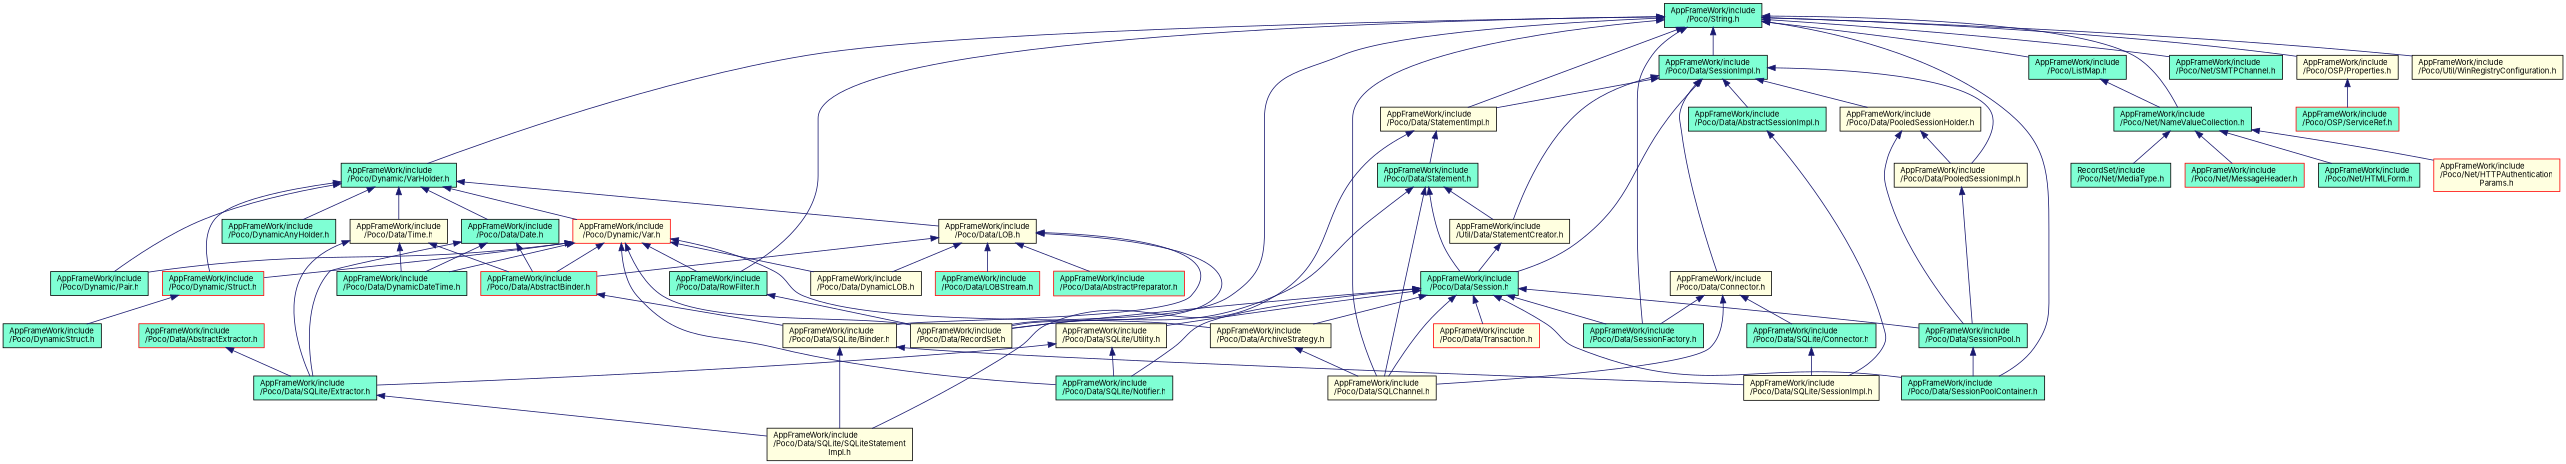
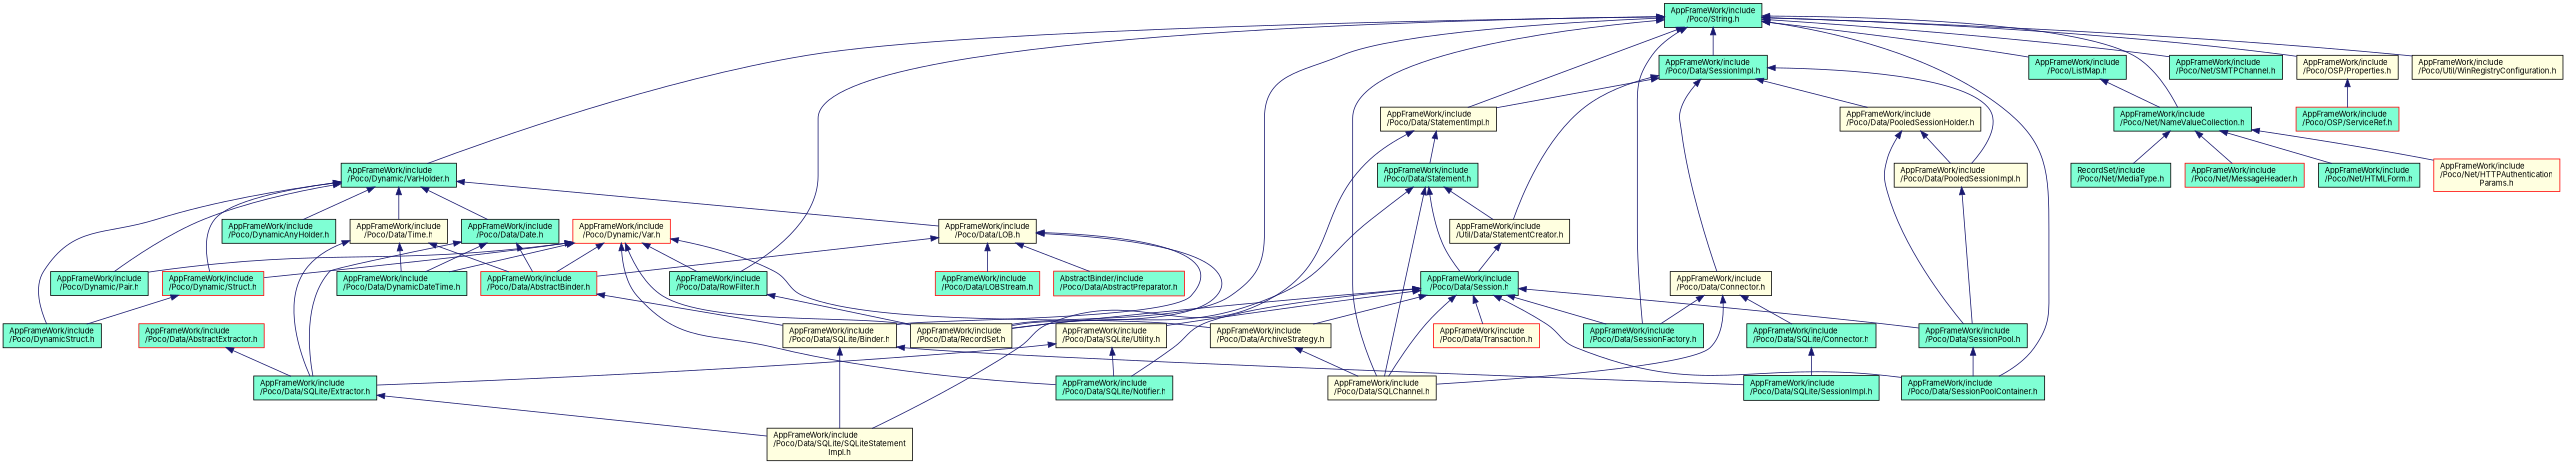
node "AppFrameWork/include /Poco/Data/AbstractSessionImpl.h": removed
edge "AppFrameWork/include /Poco/Data/Session.h" -> "AppFrameWork/include /Poco/Data/SessionImpl.h": removed
edge "AppFrameWork/include /Poco/Dynamic/Var.h" -> "AppFrameWork/include /Poco/Dynamic/VarHolder.h": now "AppFrameWork/include /Poco/DynamicStruct.h" -> "AppFrameWork/include /Poco/Dynamic/VarHolder.h"
node "AppFrameWork/include /Poco/Data/DynamicLOB.h": removed
node "AppFrameWork/include /Poco/Data/AbstractPreparator.h": label "AppFrameWork/include /Poco/Data/AbstractPreparator.h" -> "AbstractBinder/include /Poco/Data/AbstractPreparator.h"
node "AppFrameWork/include /Poco/Data/SQLite/SessionImpl.h": fillcolor lightyellow -> aquamarine
